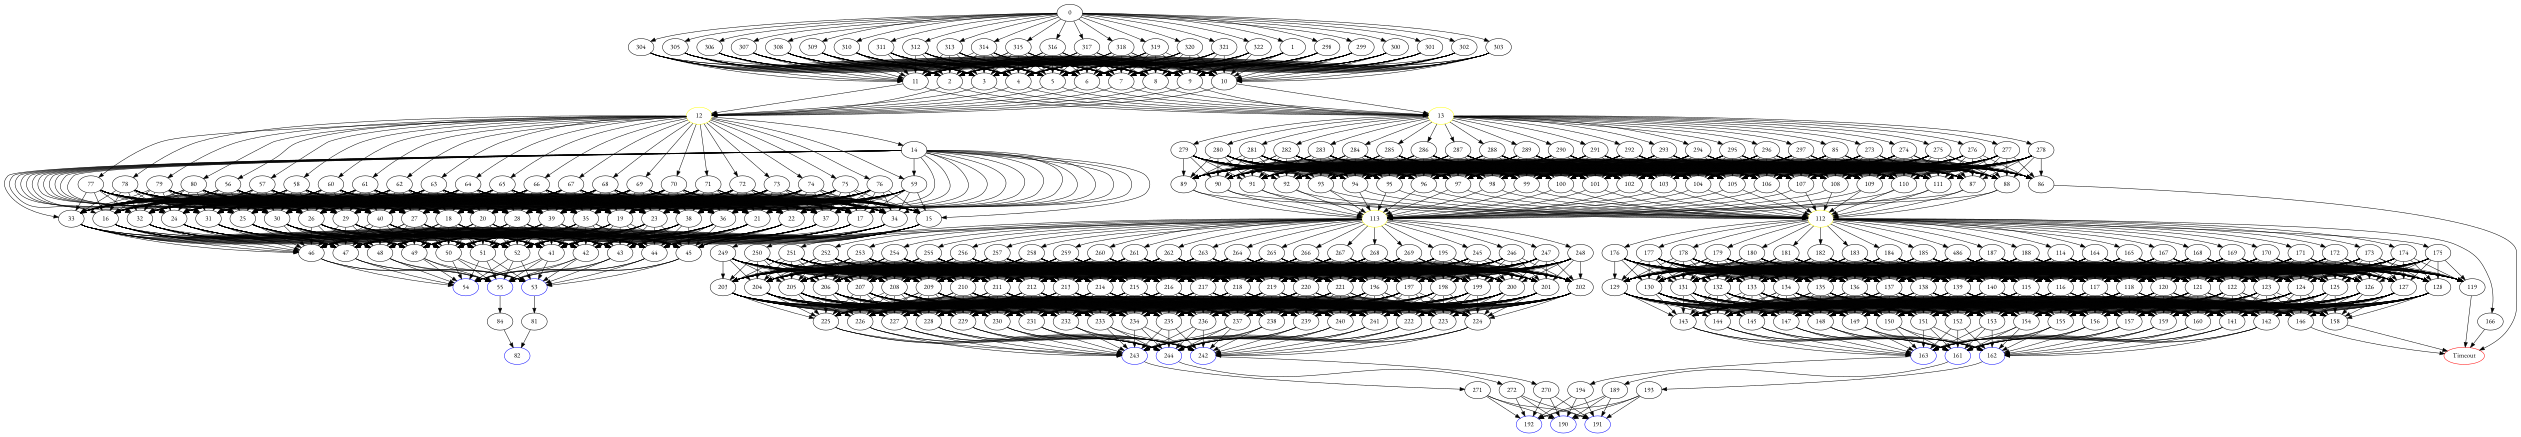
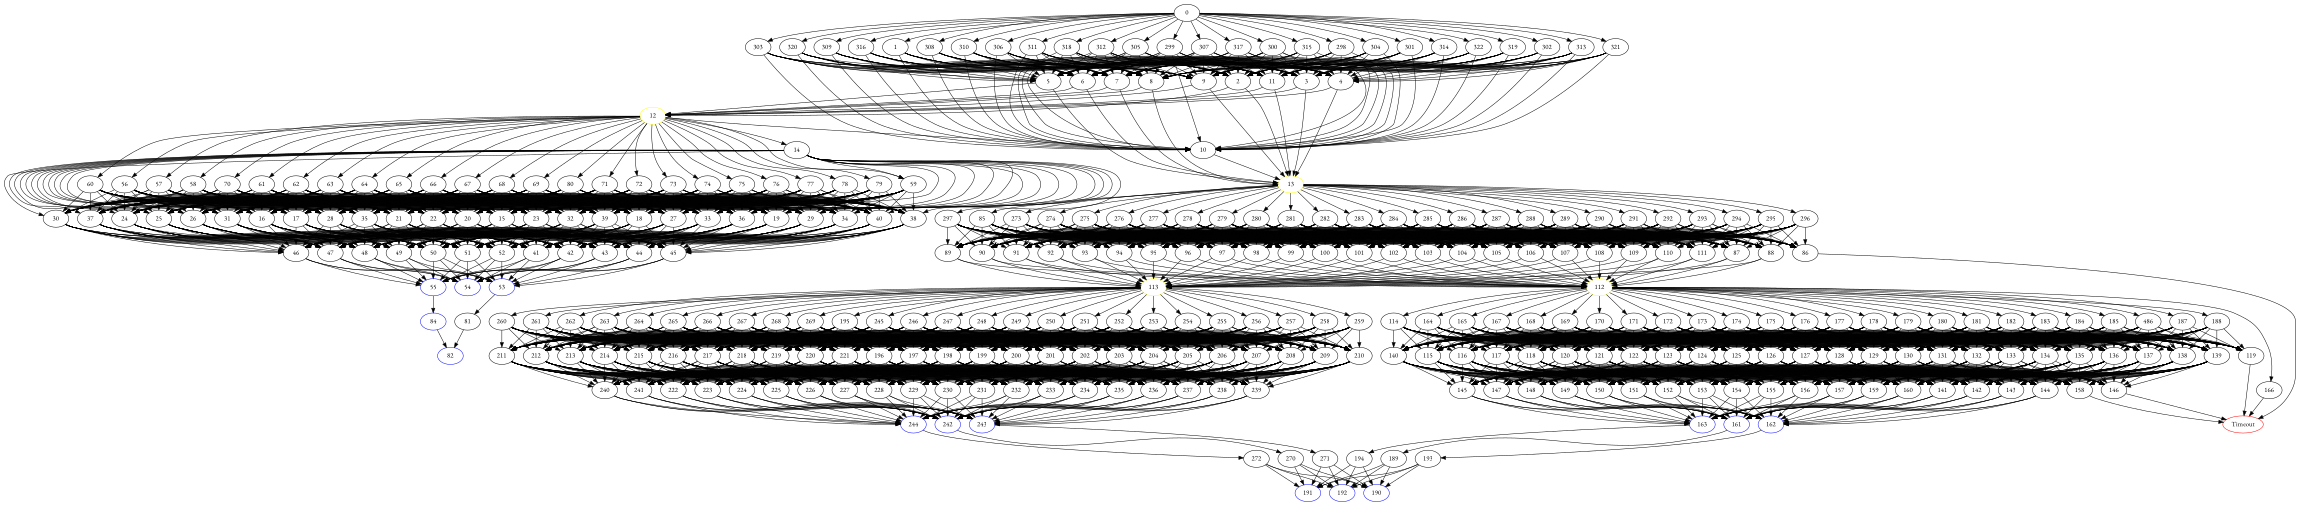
edge "10" -> "12": reversed
node "84": color black -> blue
